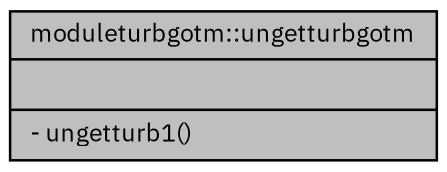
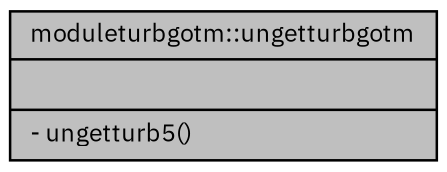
node "moduleturbgotm::ungetturbgotm": text "- ungetturb1()" -> "- ungetturb5()"
